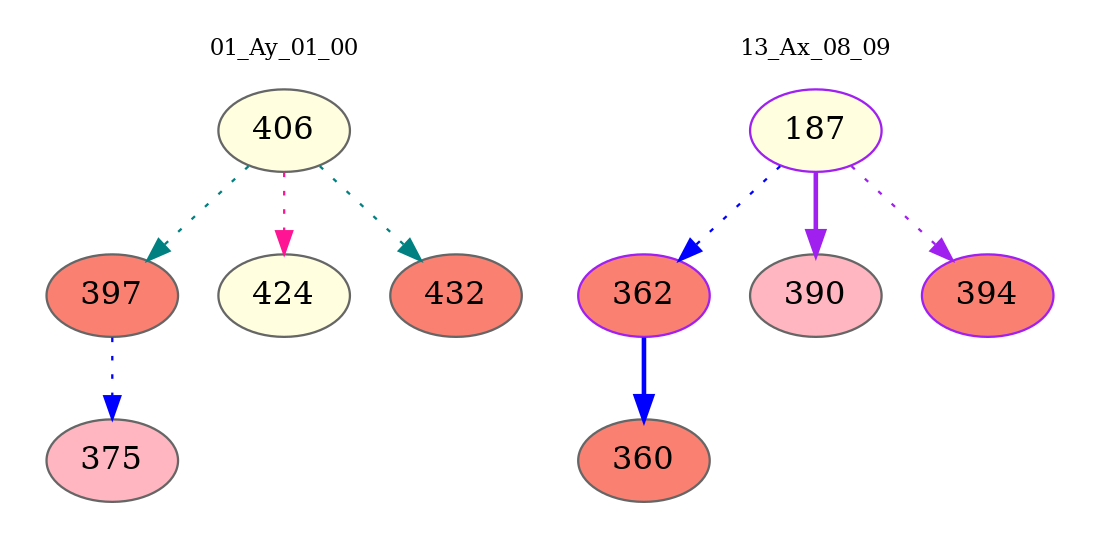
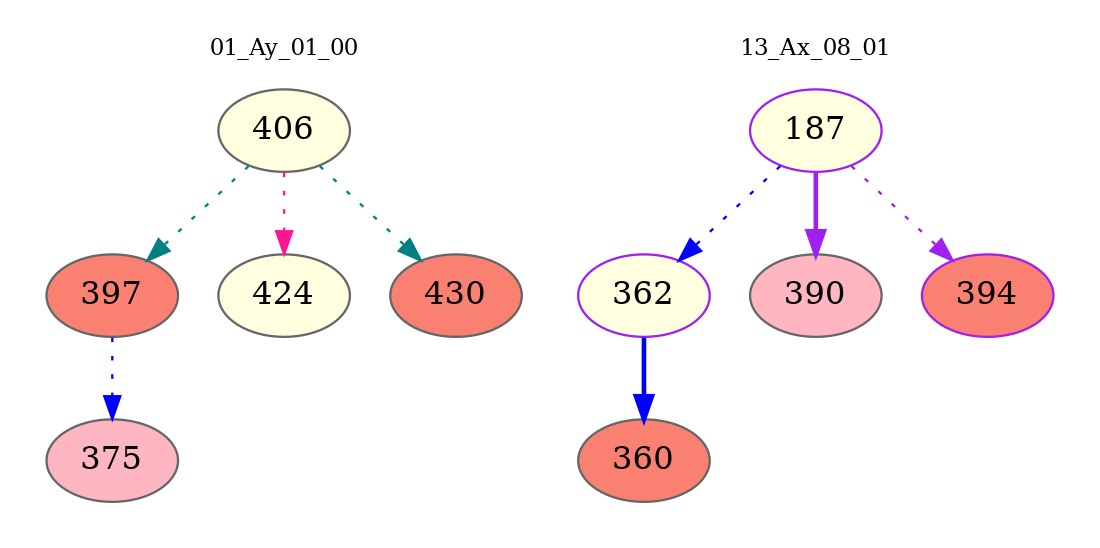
cluster "13_Ax_08_09": label "13_Ax_08_09" -> "13_Ax_08_01"
node "432": label "432" -> "430"
node "362": fillcolor salmon -> lightyellow
